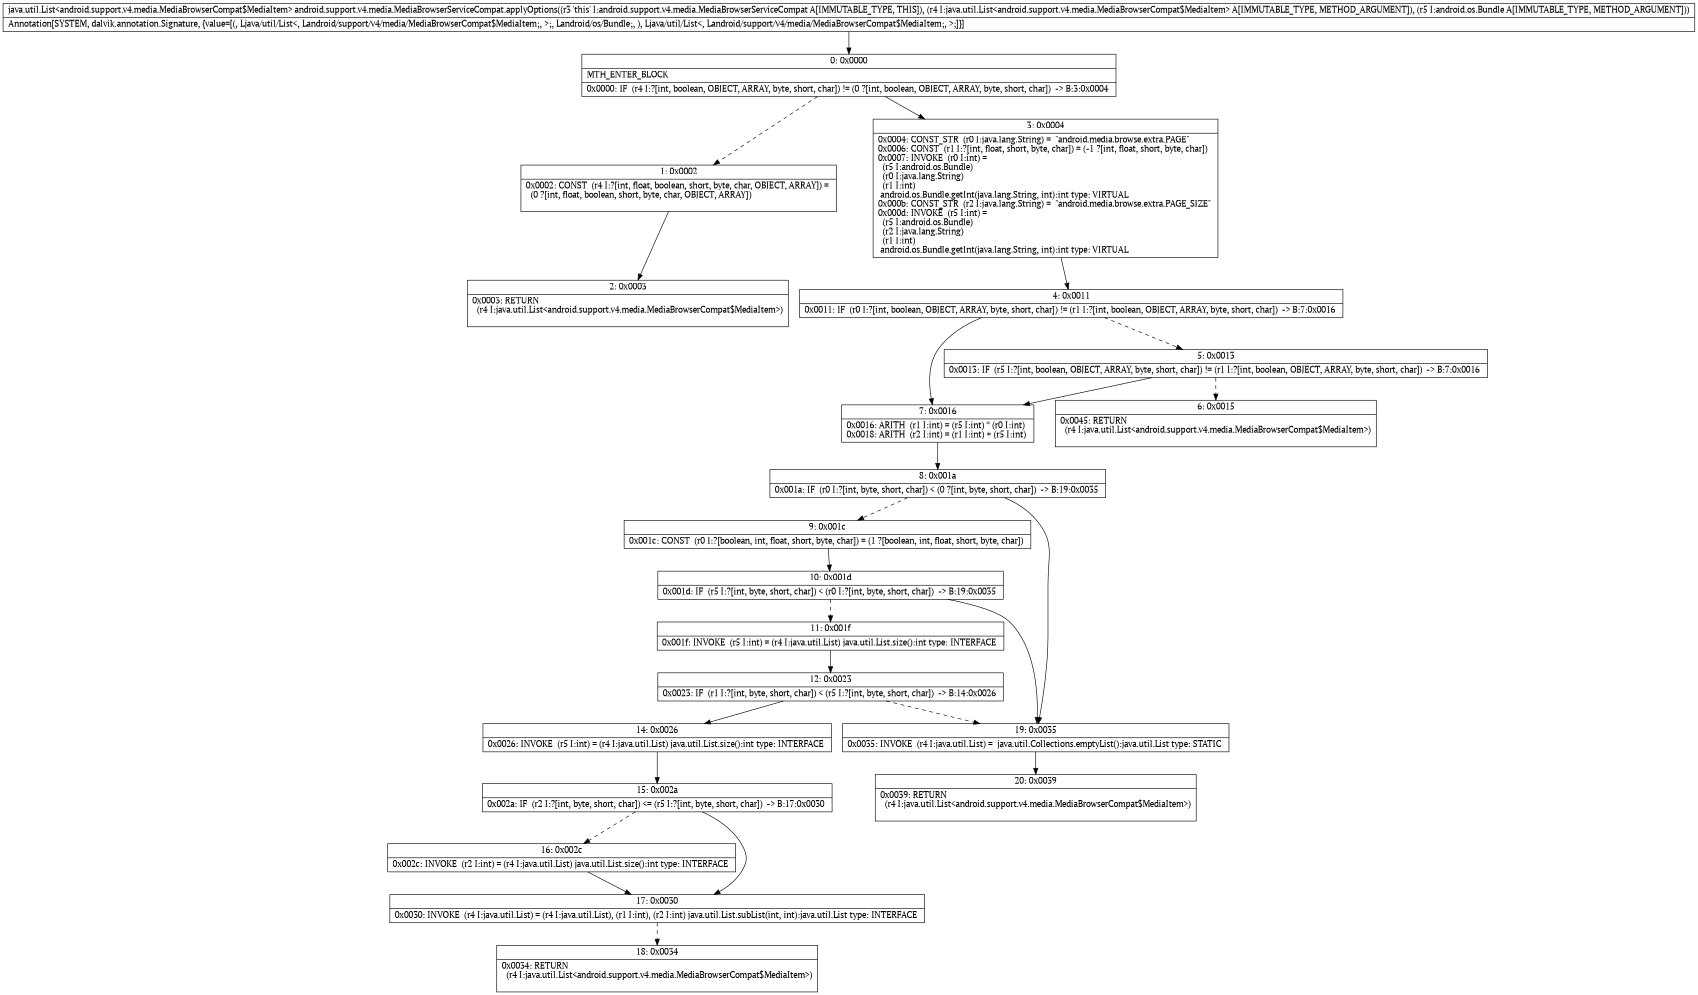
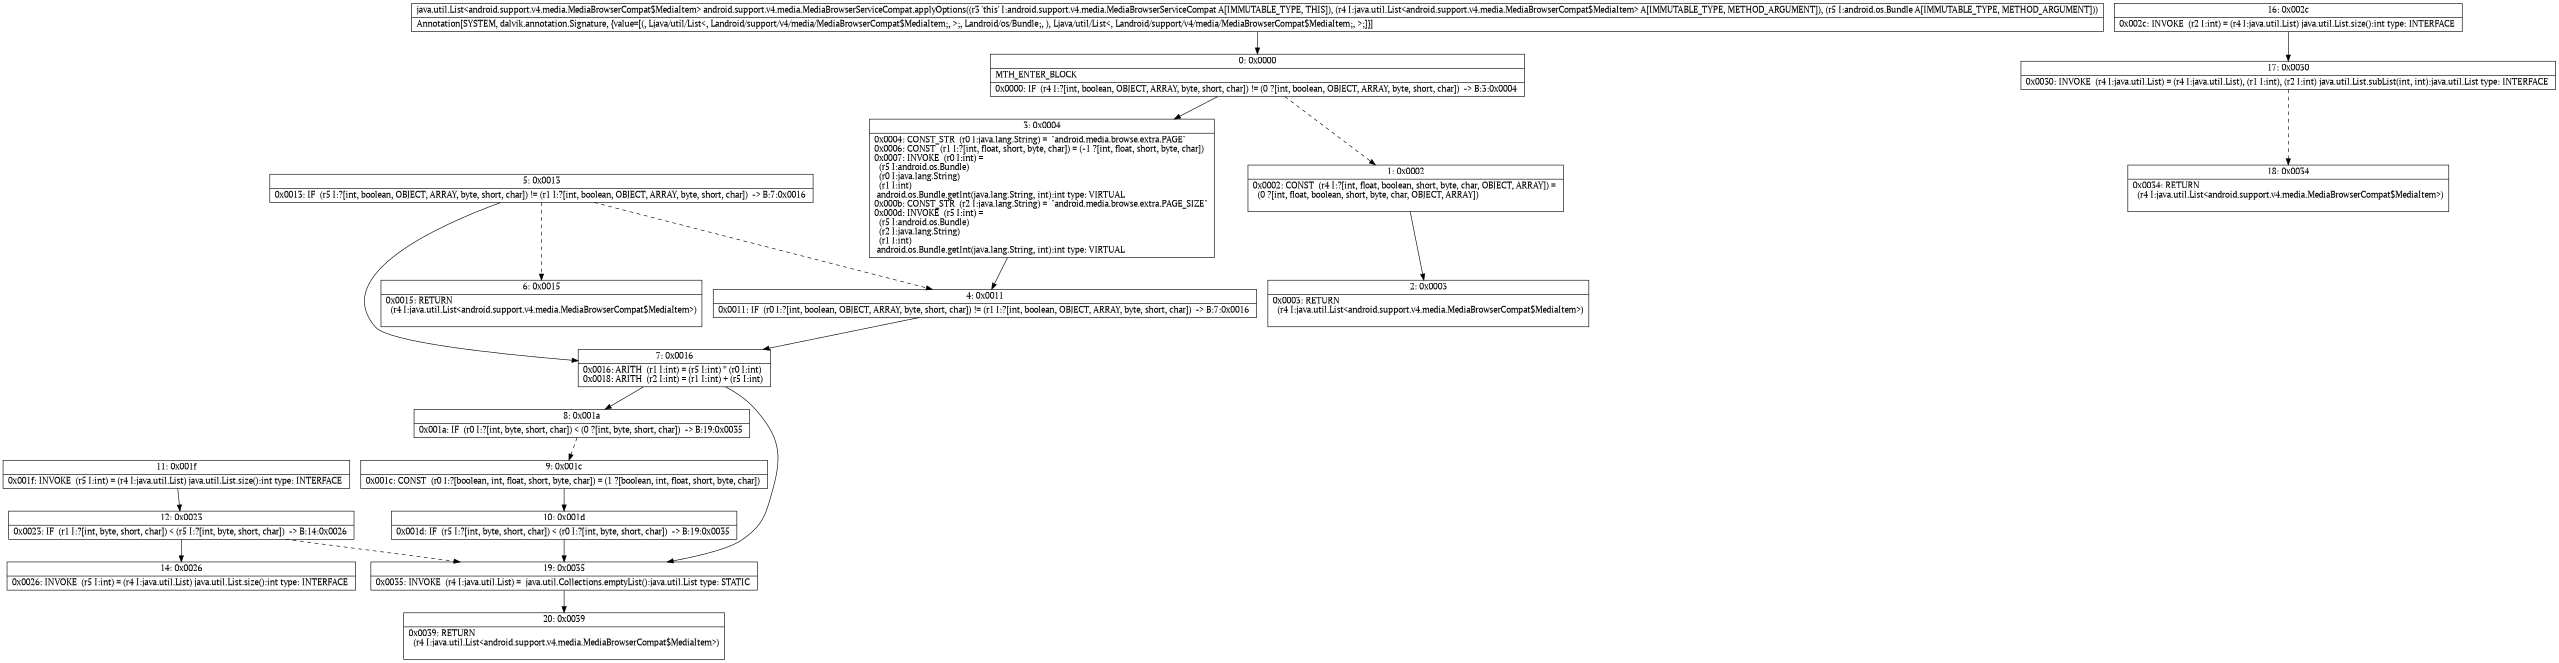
edge "4: 0x0011" -> "5: 0x0013": reversed
node "6: 0x0015": text "0x0045: RETURN" -> "0x0015: RETURN"
edge "8: 0x001a" -> "19: 0x0035": now "7: 0x0016" -> "19: 0x0035"
edge "10: 0x001d" -> "11: 0x001f": removed
node "15: 0x002a": removed
